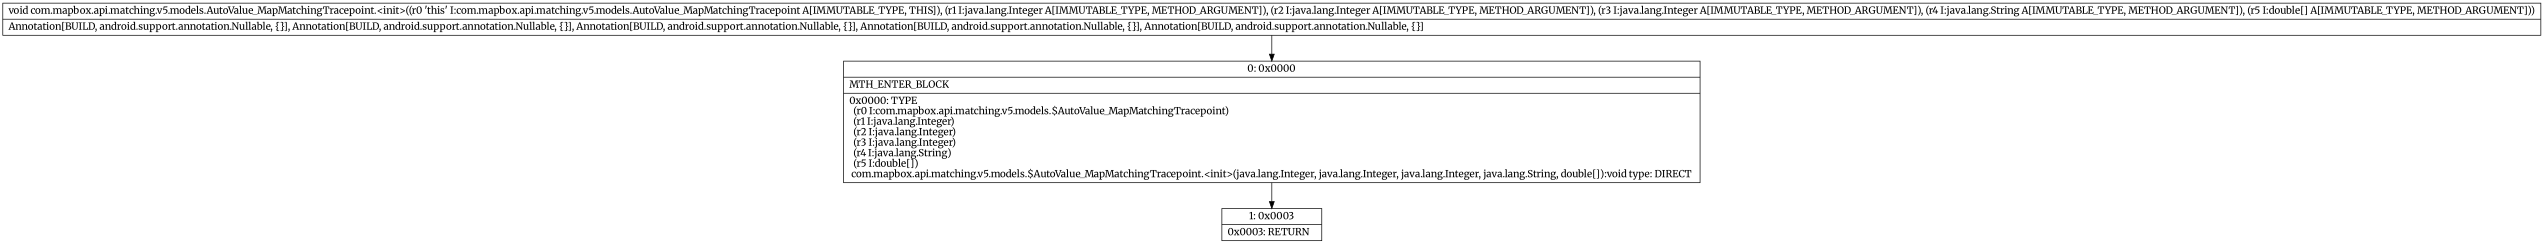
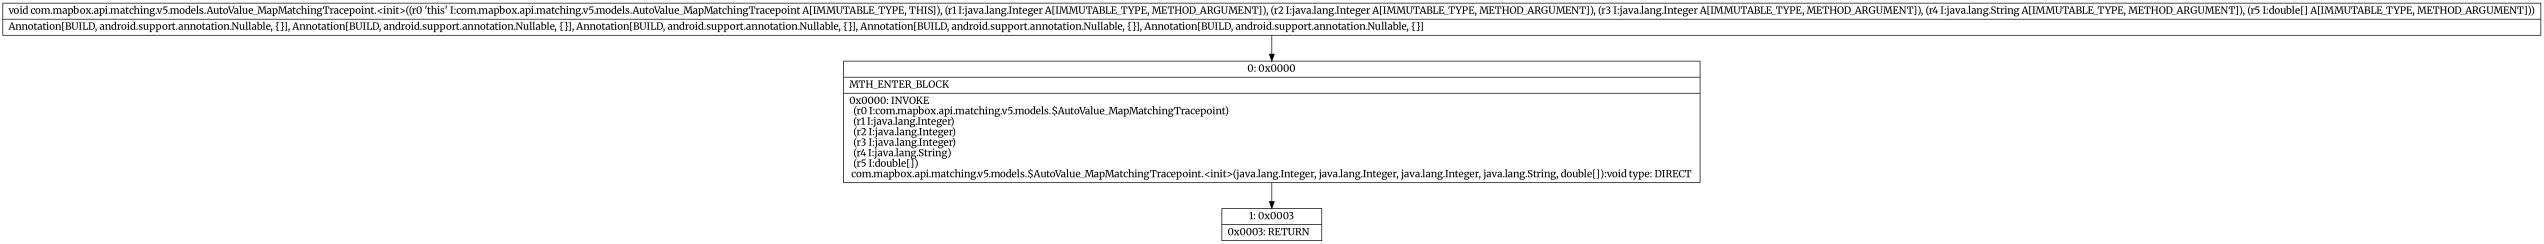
node "0: 0x0000": text "0x0000: TYPE" -> "0x0000: INVOKE"
